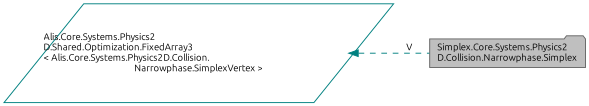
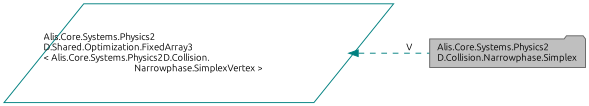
node "Simplex.Core.Systems.Physics2 D.Collision.Narrowphase.Simplex": label "Simplex.Core.Systems.Physics2 D.Collision.Narrowphase.Simplex" -> "Alis.Core.Systems.Physics2 D.Collision.Narrowphase.Simplex"
